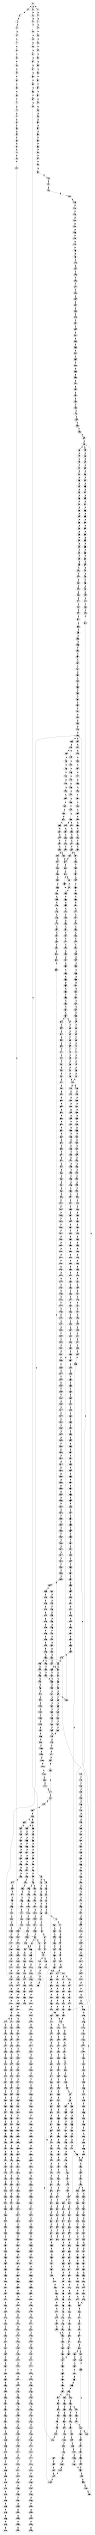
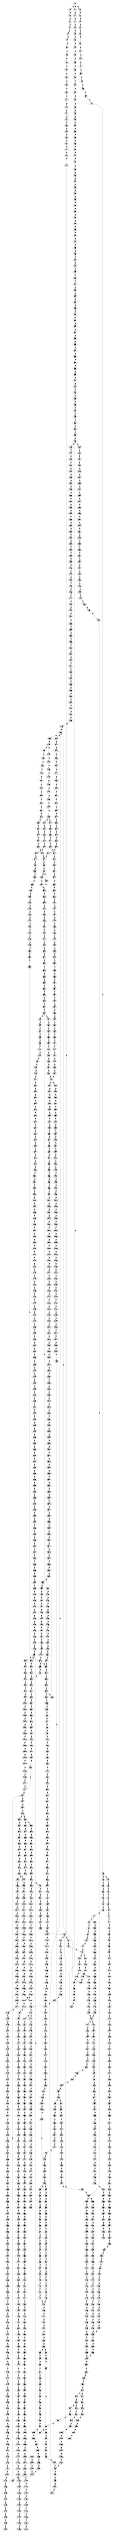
edge "S687" -> "S702": now "S687" -> "S700"
